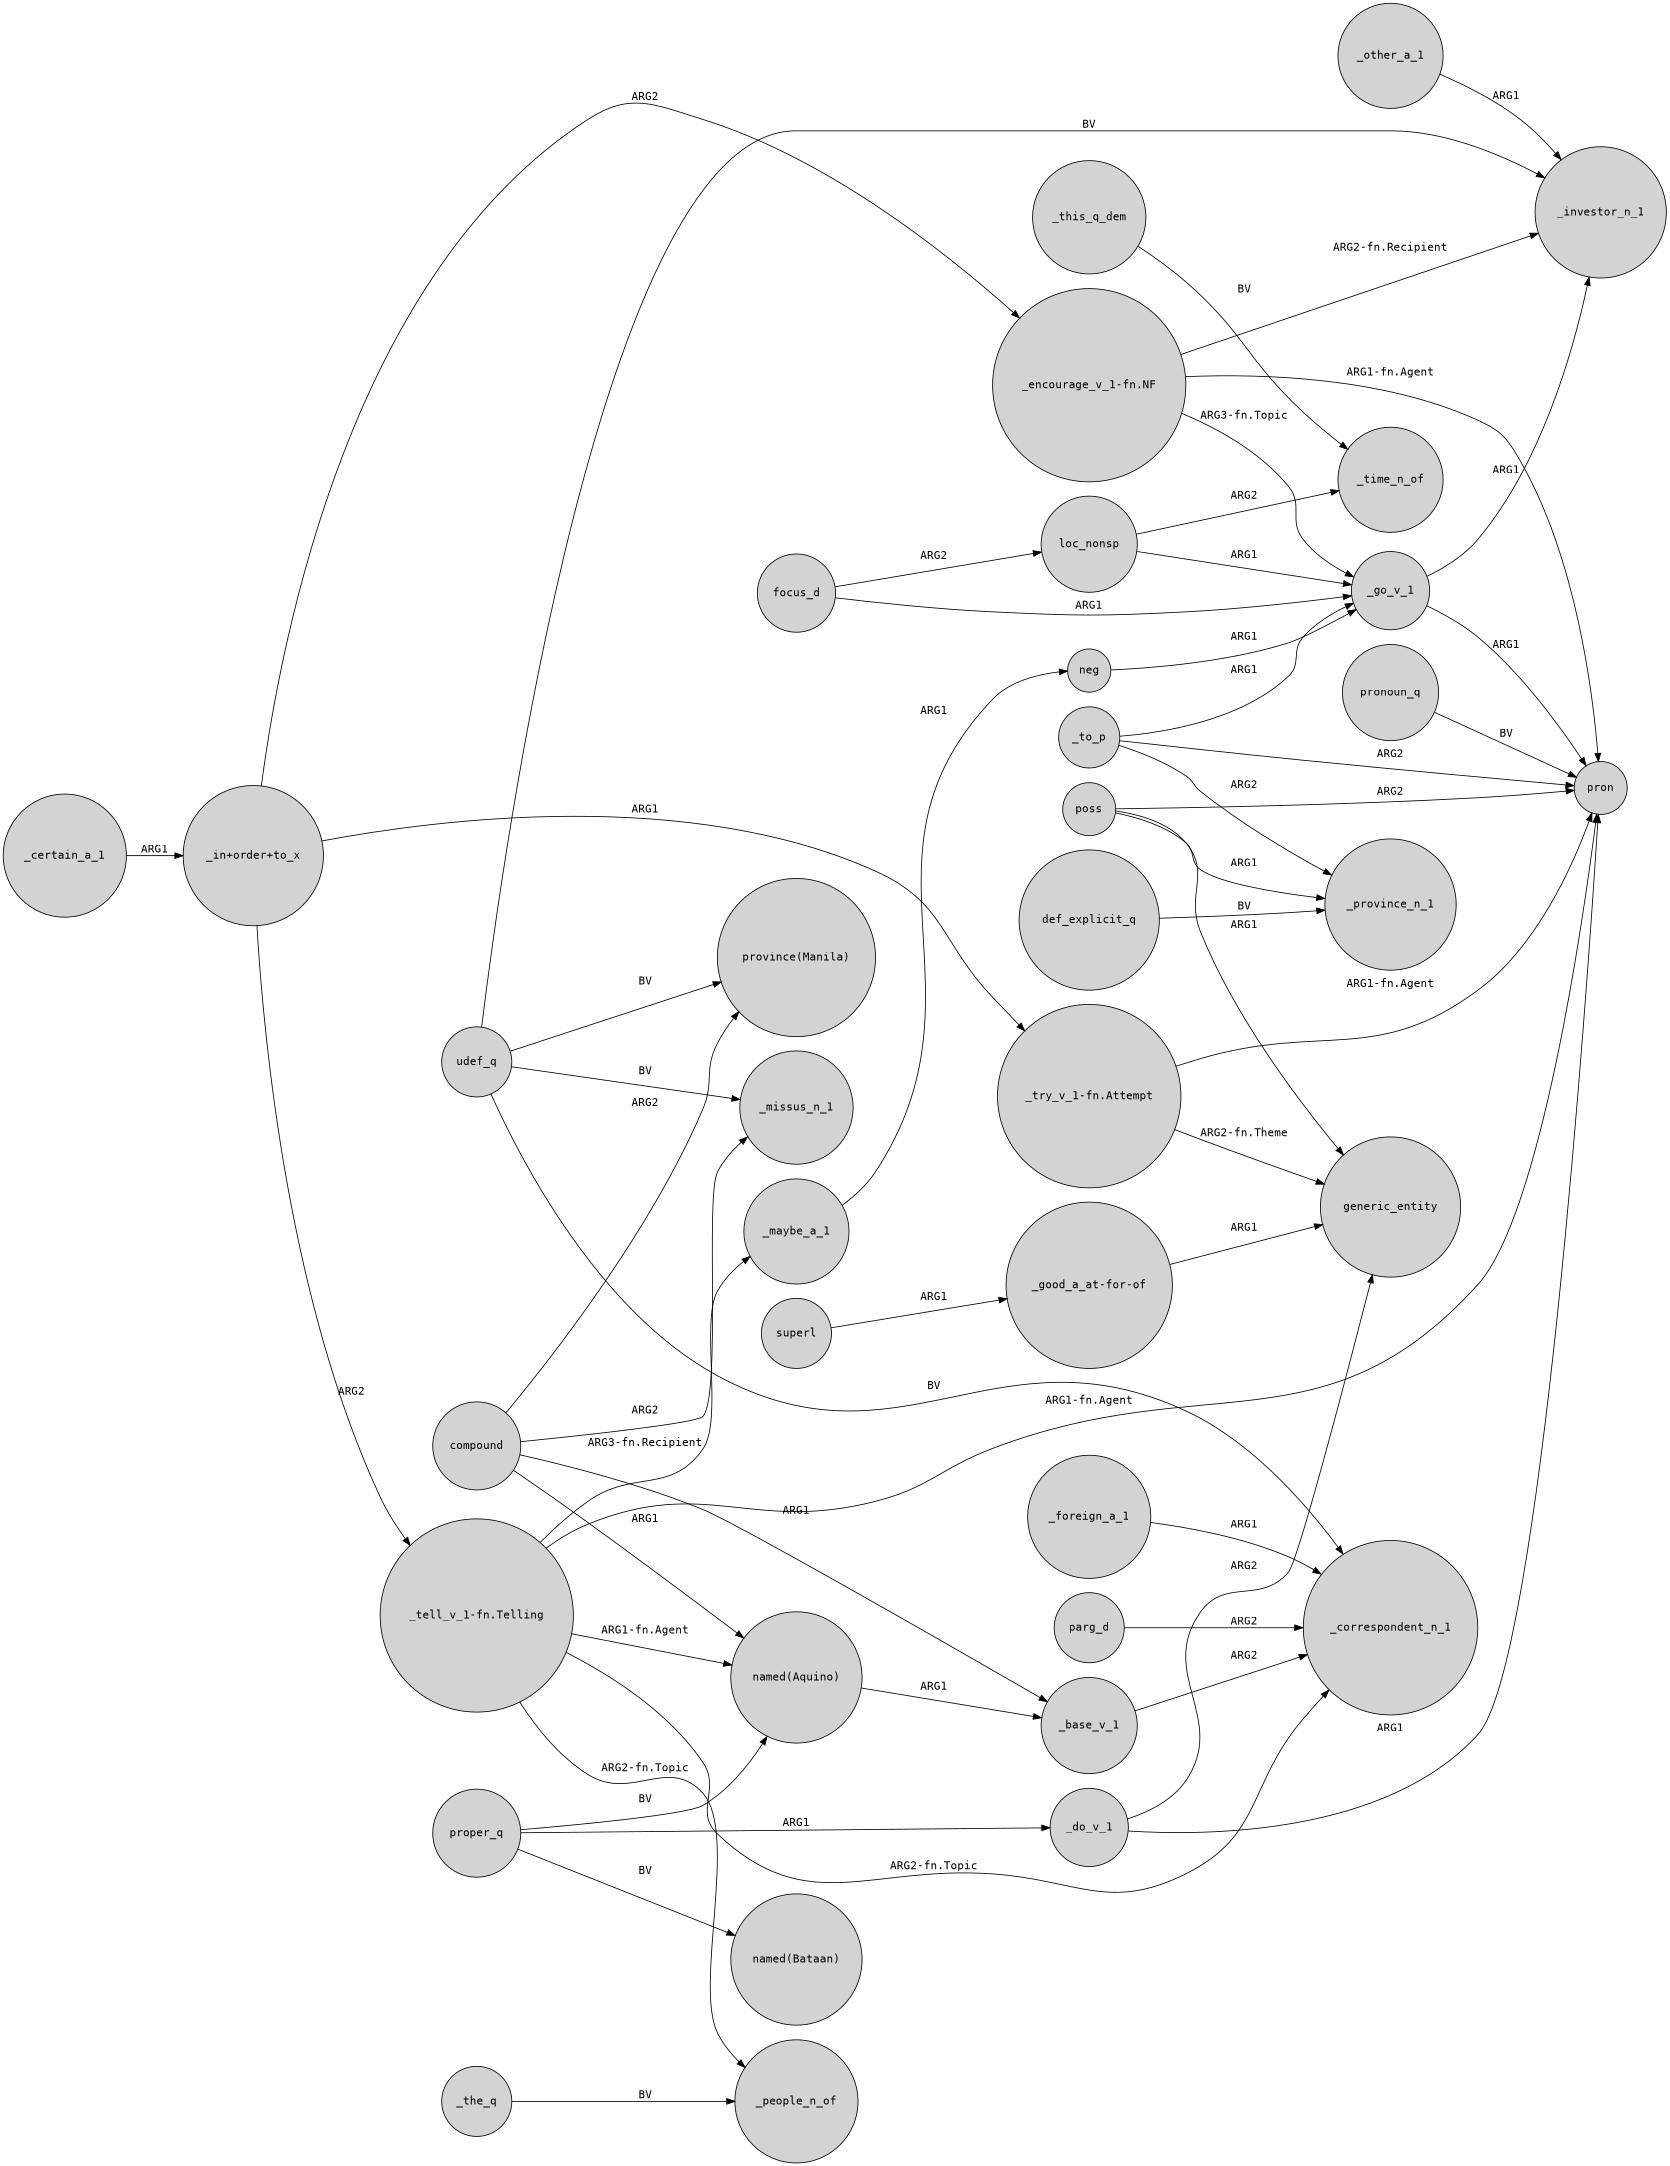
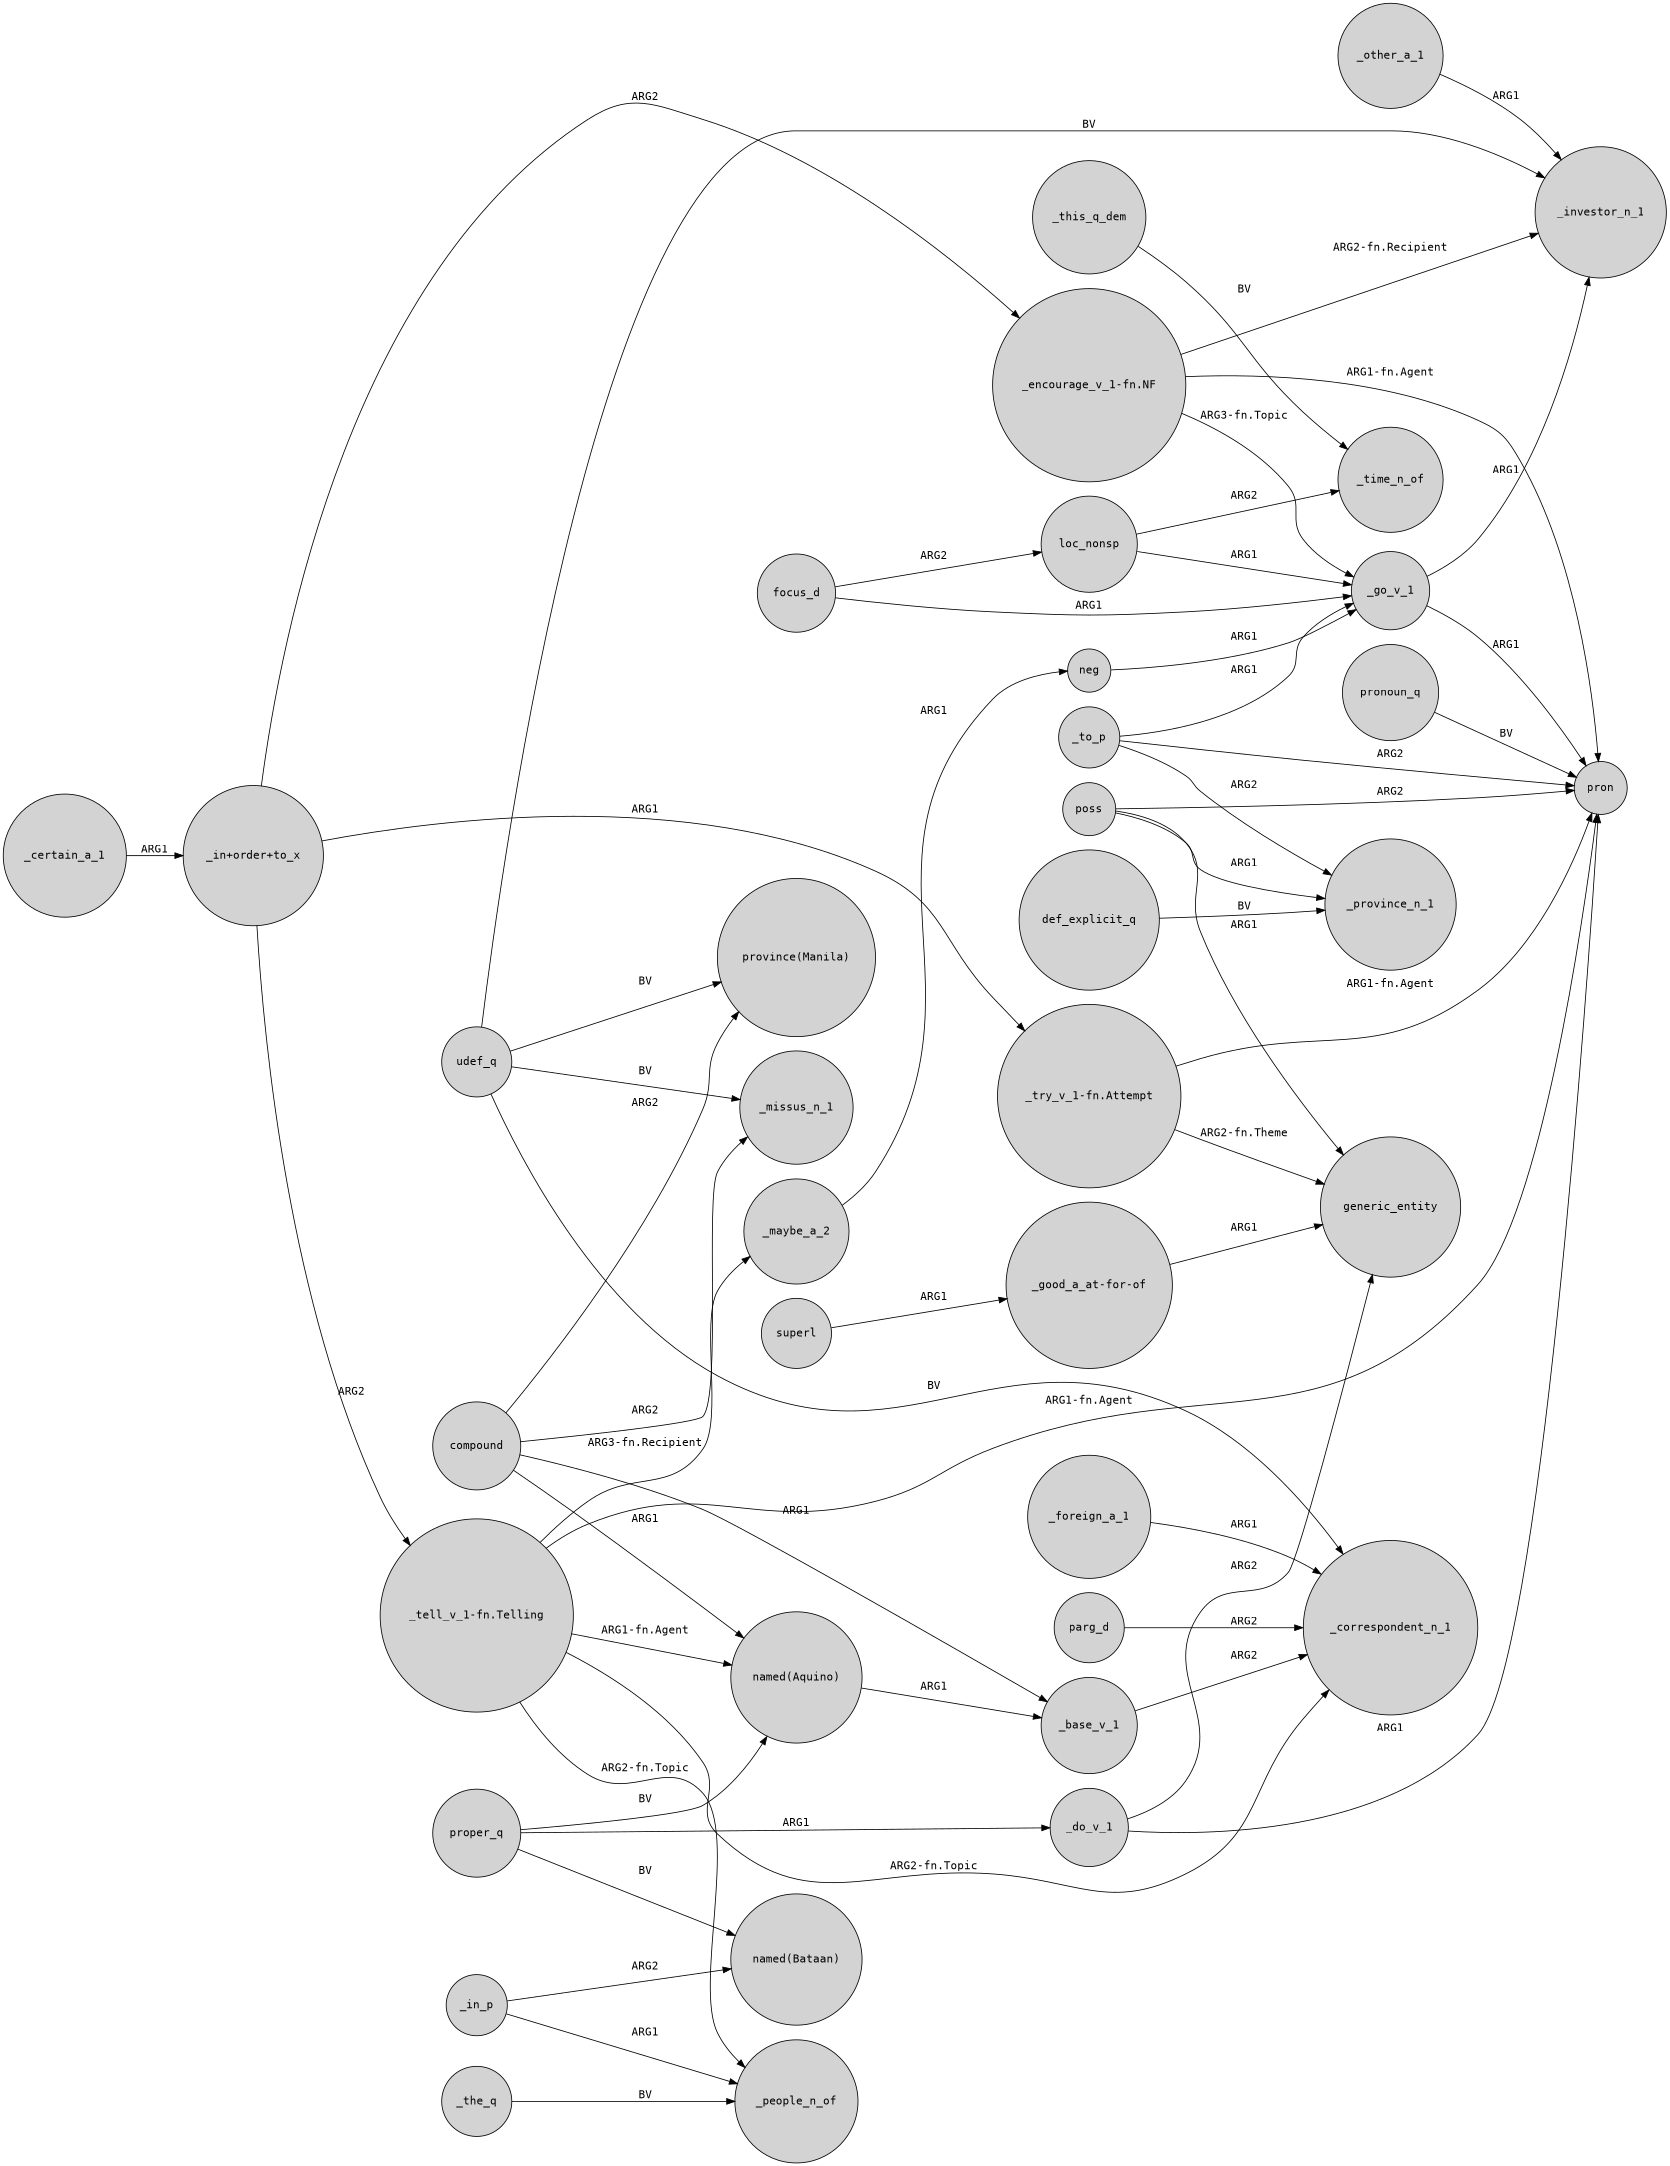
node "_maybe_a_1": label "_maybe_a_1" -> "_maybe_a_2"
node "_in_p": added
